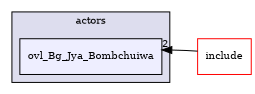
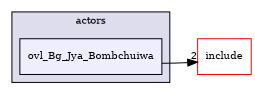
edge "include" -> "ovl_Bg_Jya_Bombchuiwa": reversed
